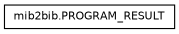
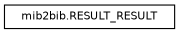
node "mib2bib.PROGRAM_RESULT": label "mib2bib.PROGRAM_RESULT" -> "mib2bib.RESULT_RESULT"
